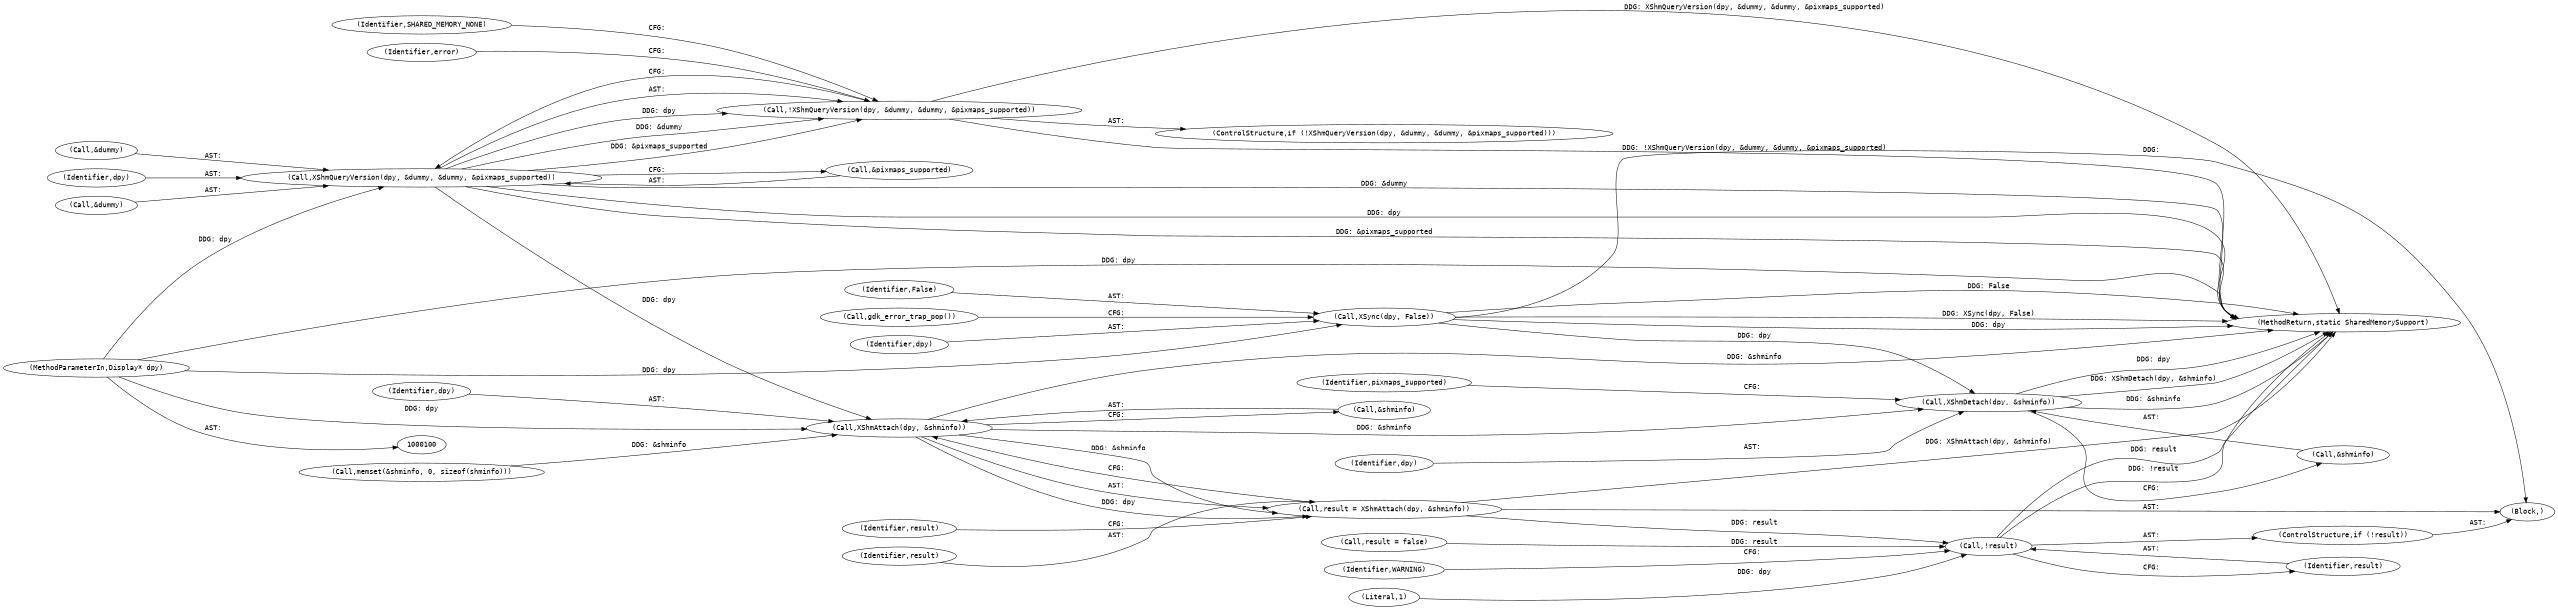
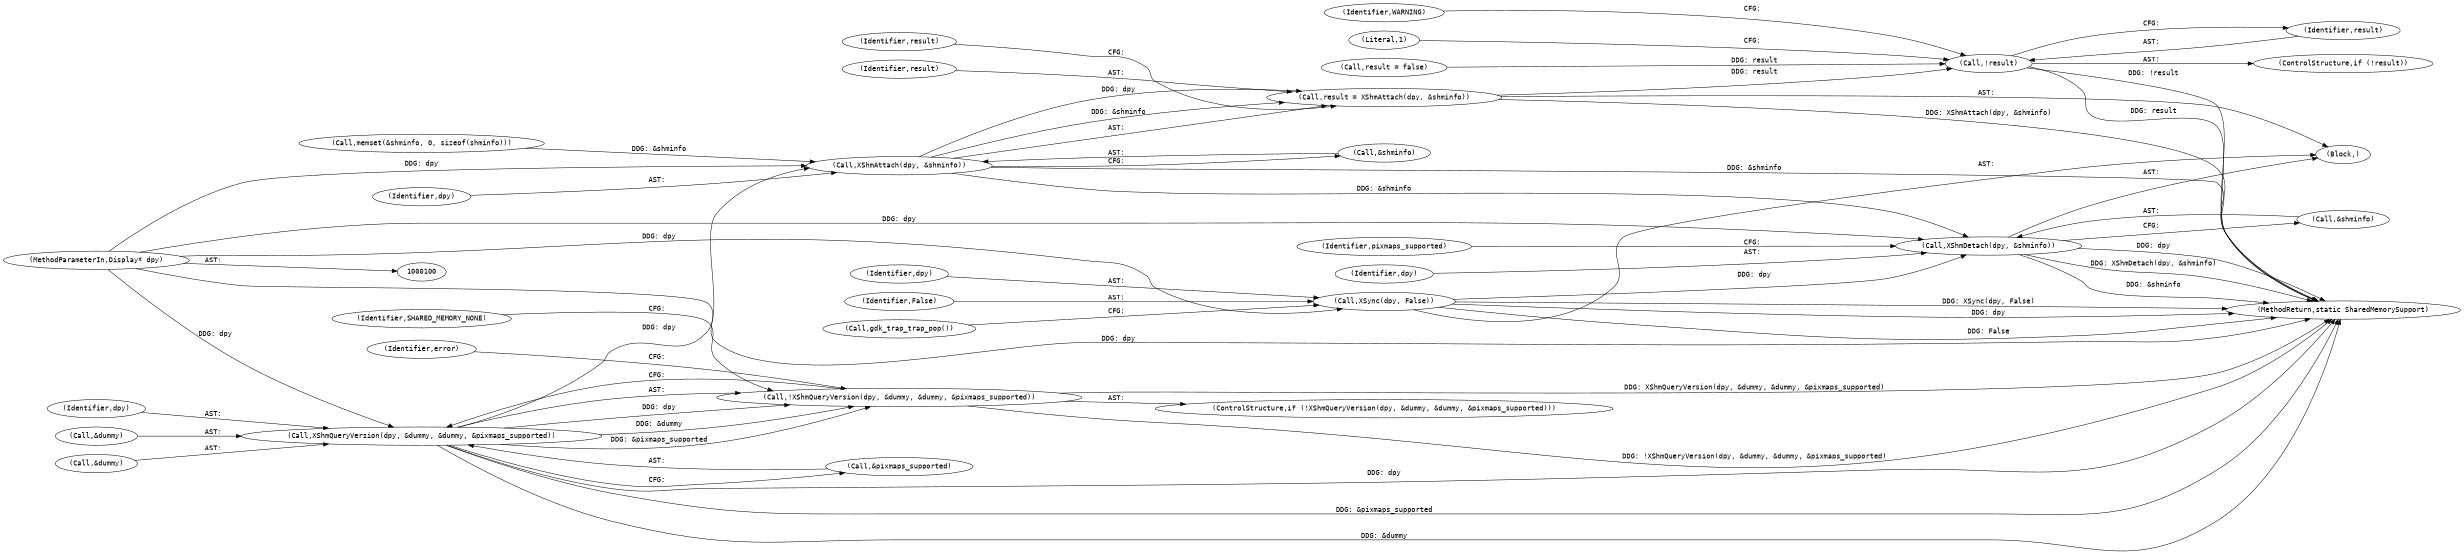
edge "(Call,XSync(dpy, False))" -> "(Block,)": label "DDG: " -> "AST: "
edge "(MethodParameterIn,Display* dpy)" -> "(Call,XShmDetach(dpy, &shminfo))": added, label "DDG: dpy"
node "(Call,gdk_error_trap_pop())": label "(Call,gdk_error_trap_pop())" -> "(Call,gdk_trap_trap_pop())"
edge "(Call,result = XShmAttach(dpy, &shminfo))" -> "(Call,XShmAttach(dpy, &shminfo))": removed, label "CFG:"
edge "(ControlStructure,if (!result))" -> "(Block,)": now "(Call,XShmDetach(dpy, &shminfo))" -> "(Block,)"
edge "(Literal,1)" -> "(Call,!result)": label "DDG: dpy" -> "CFG: "
